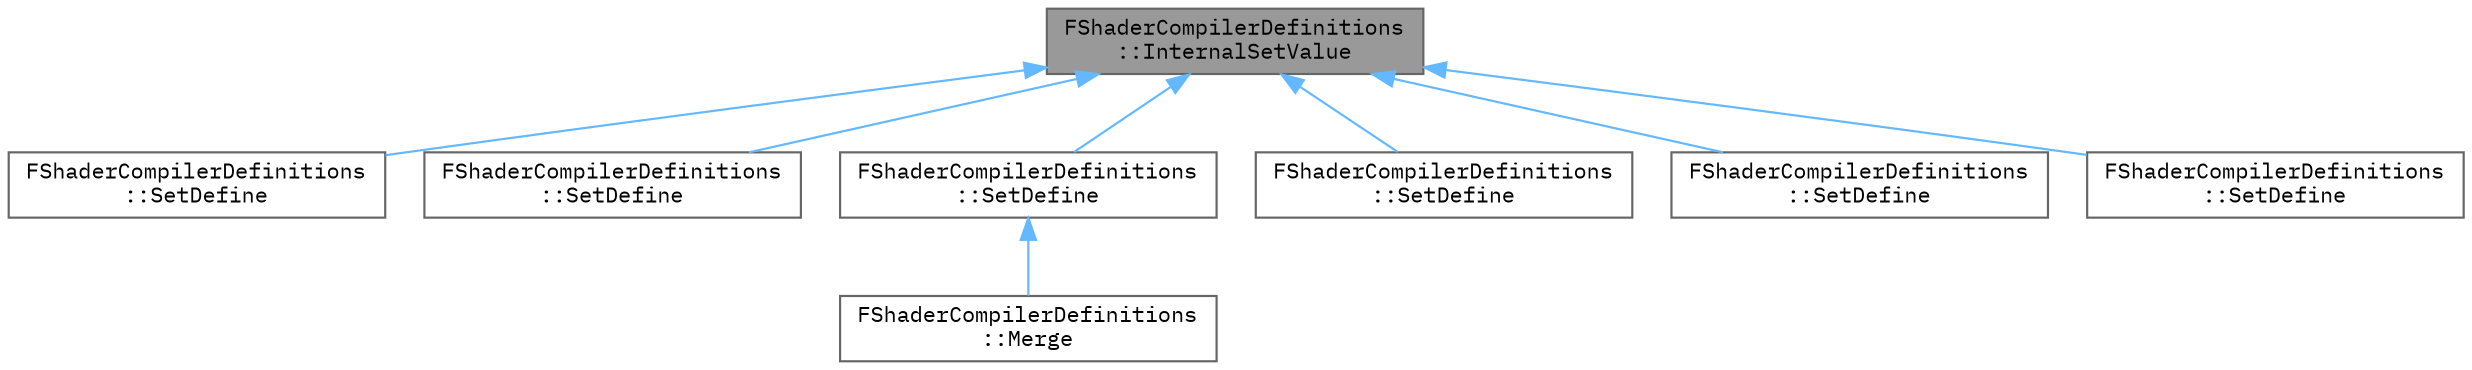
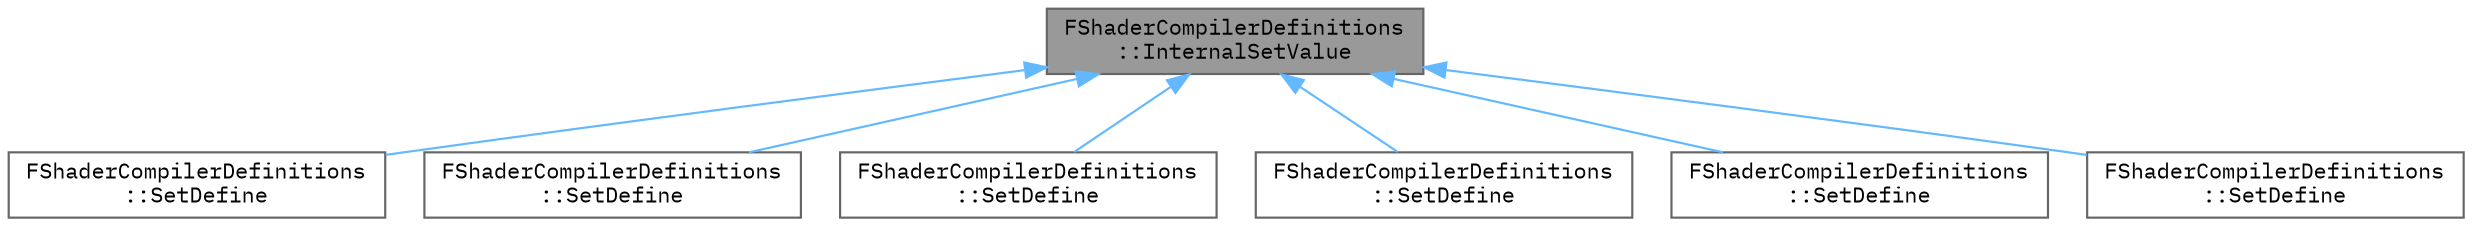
node "FShaderCompilerDefinitions ::Merge": removed
